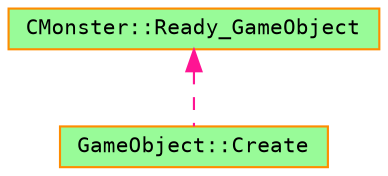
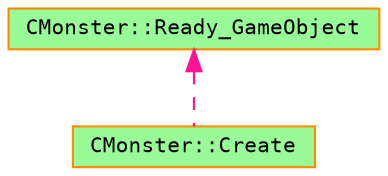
node "GameObject::Create": label "GameObject::Create" -> "CMonster::Create"
